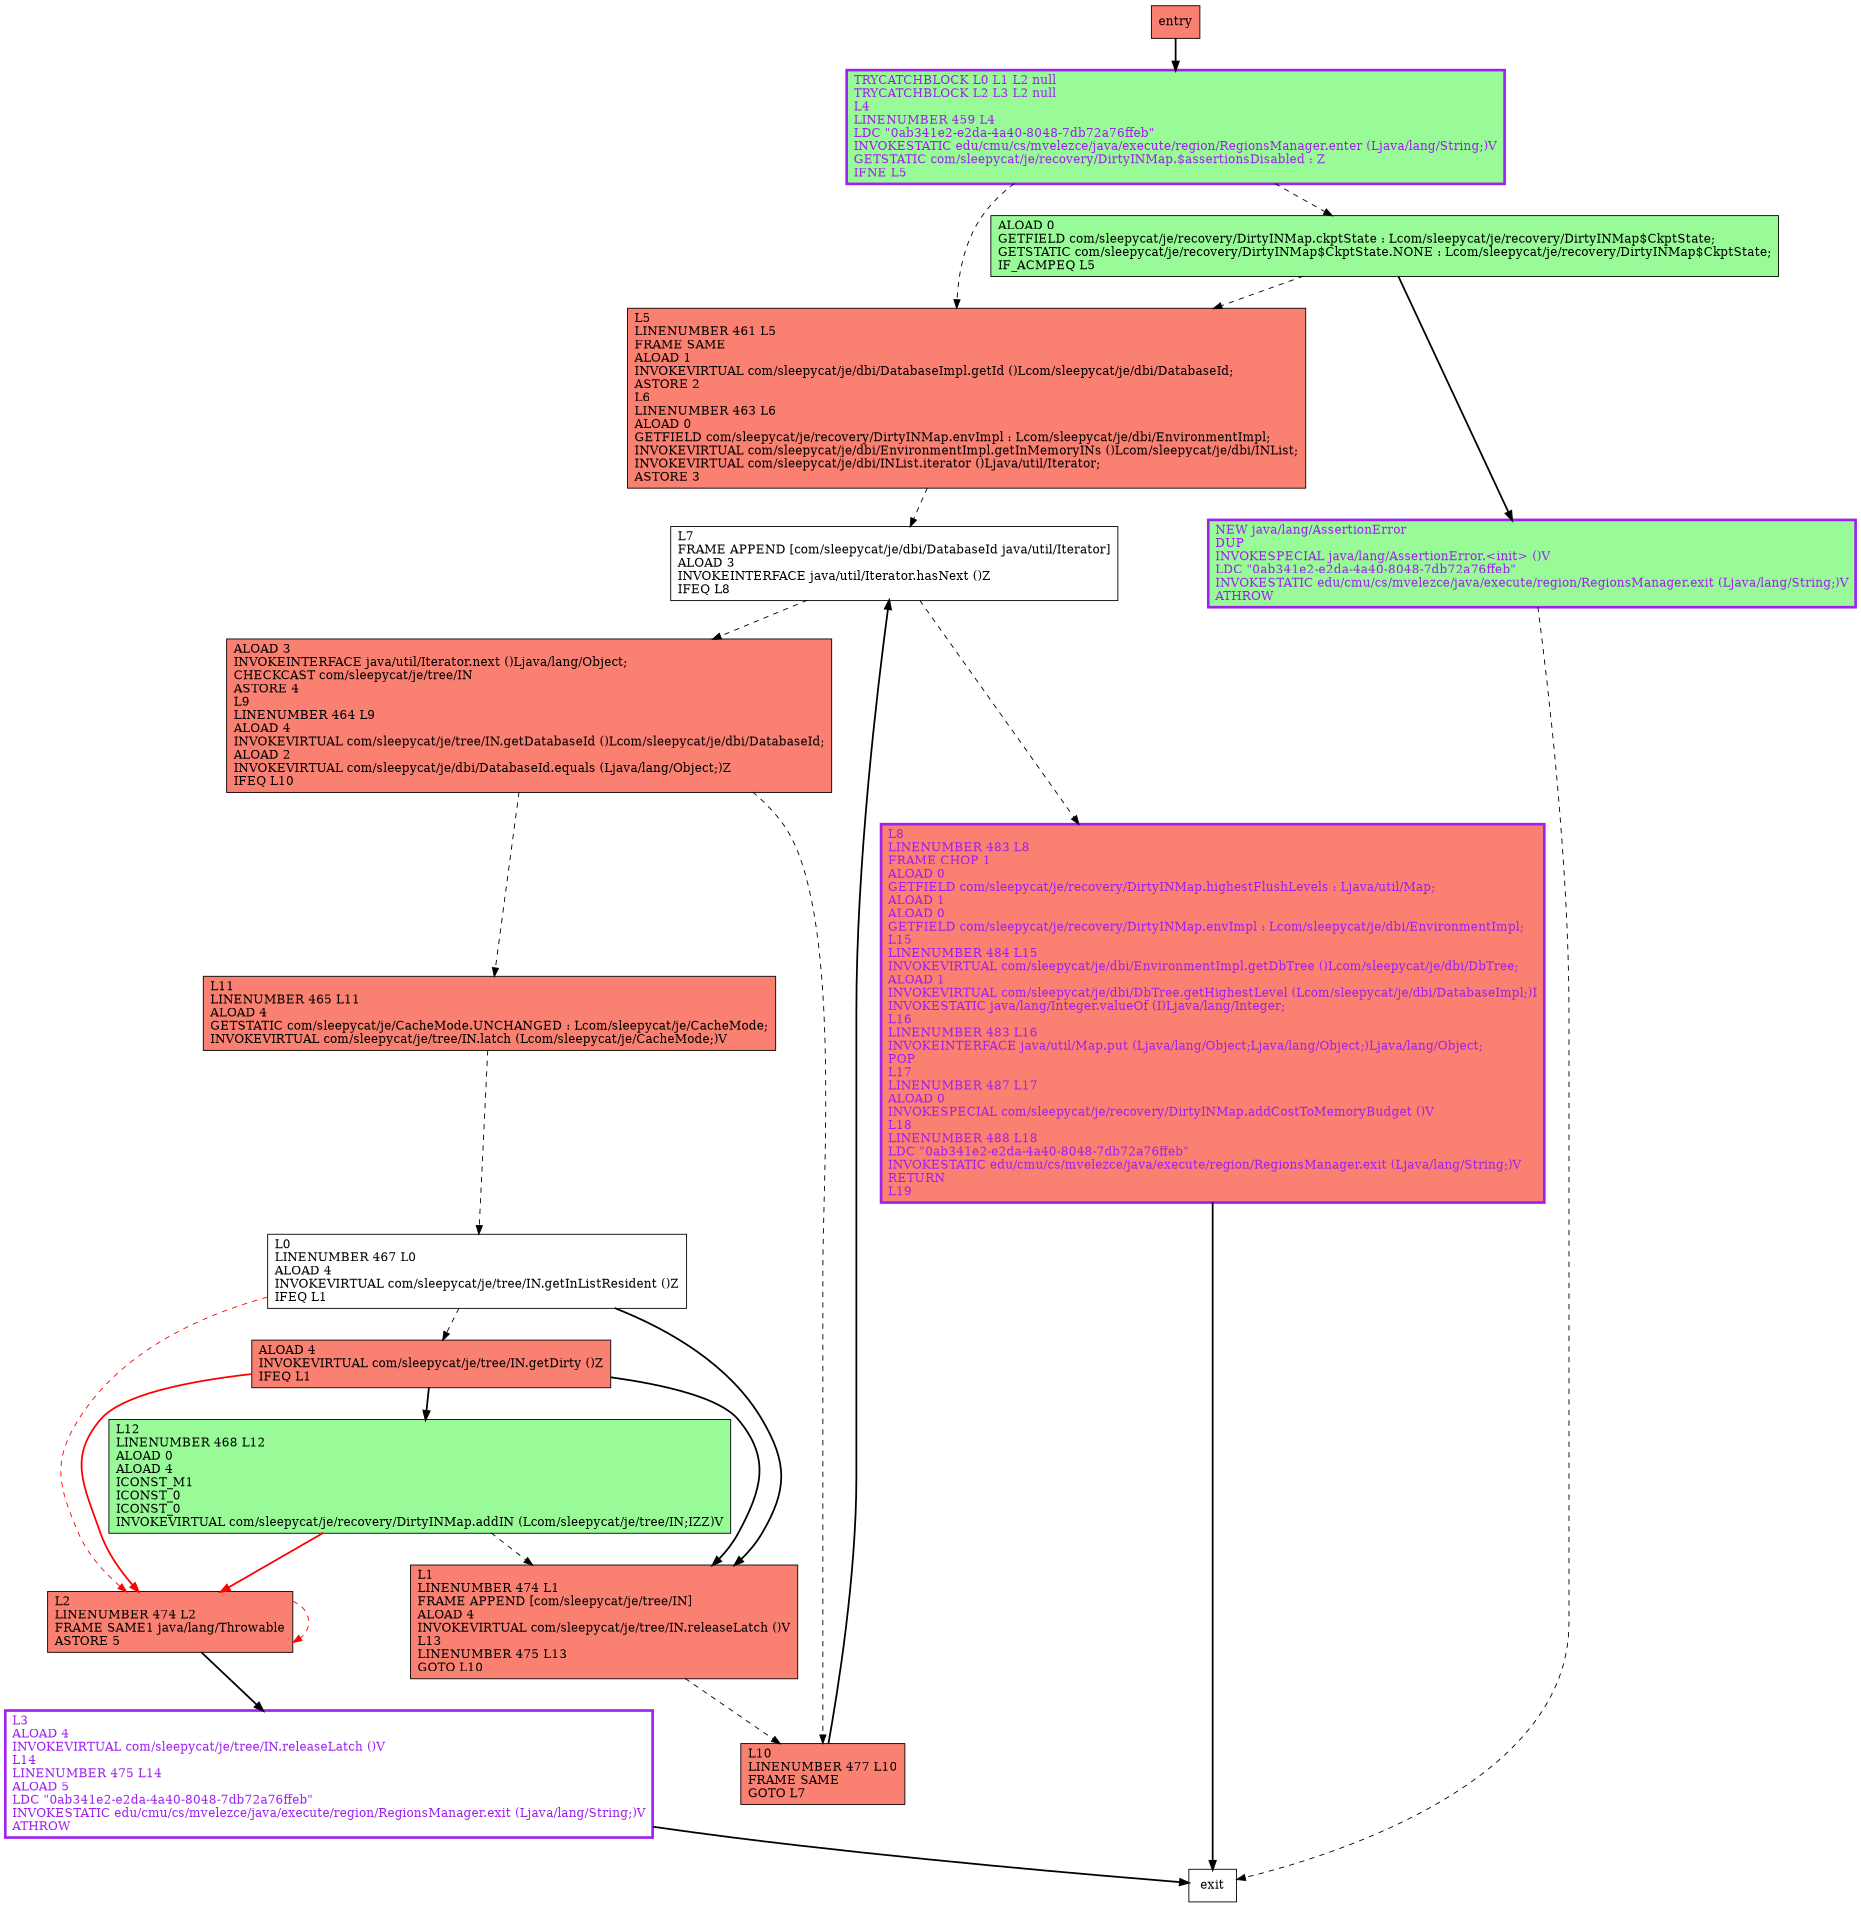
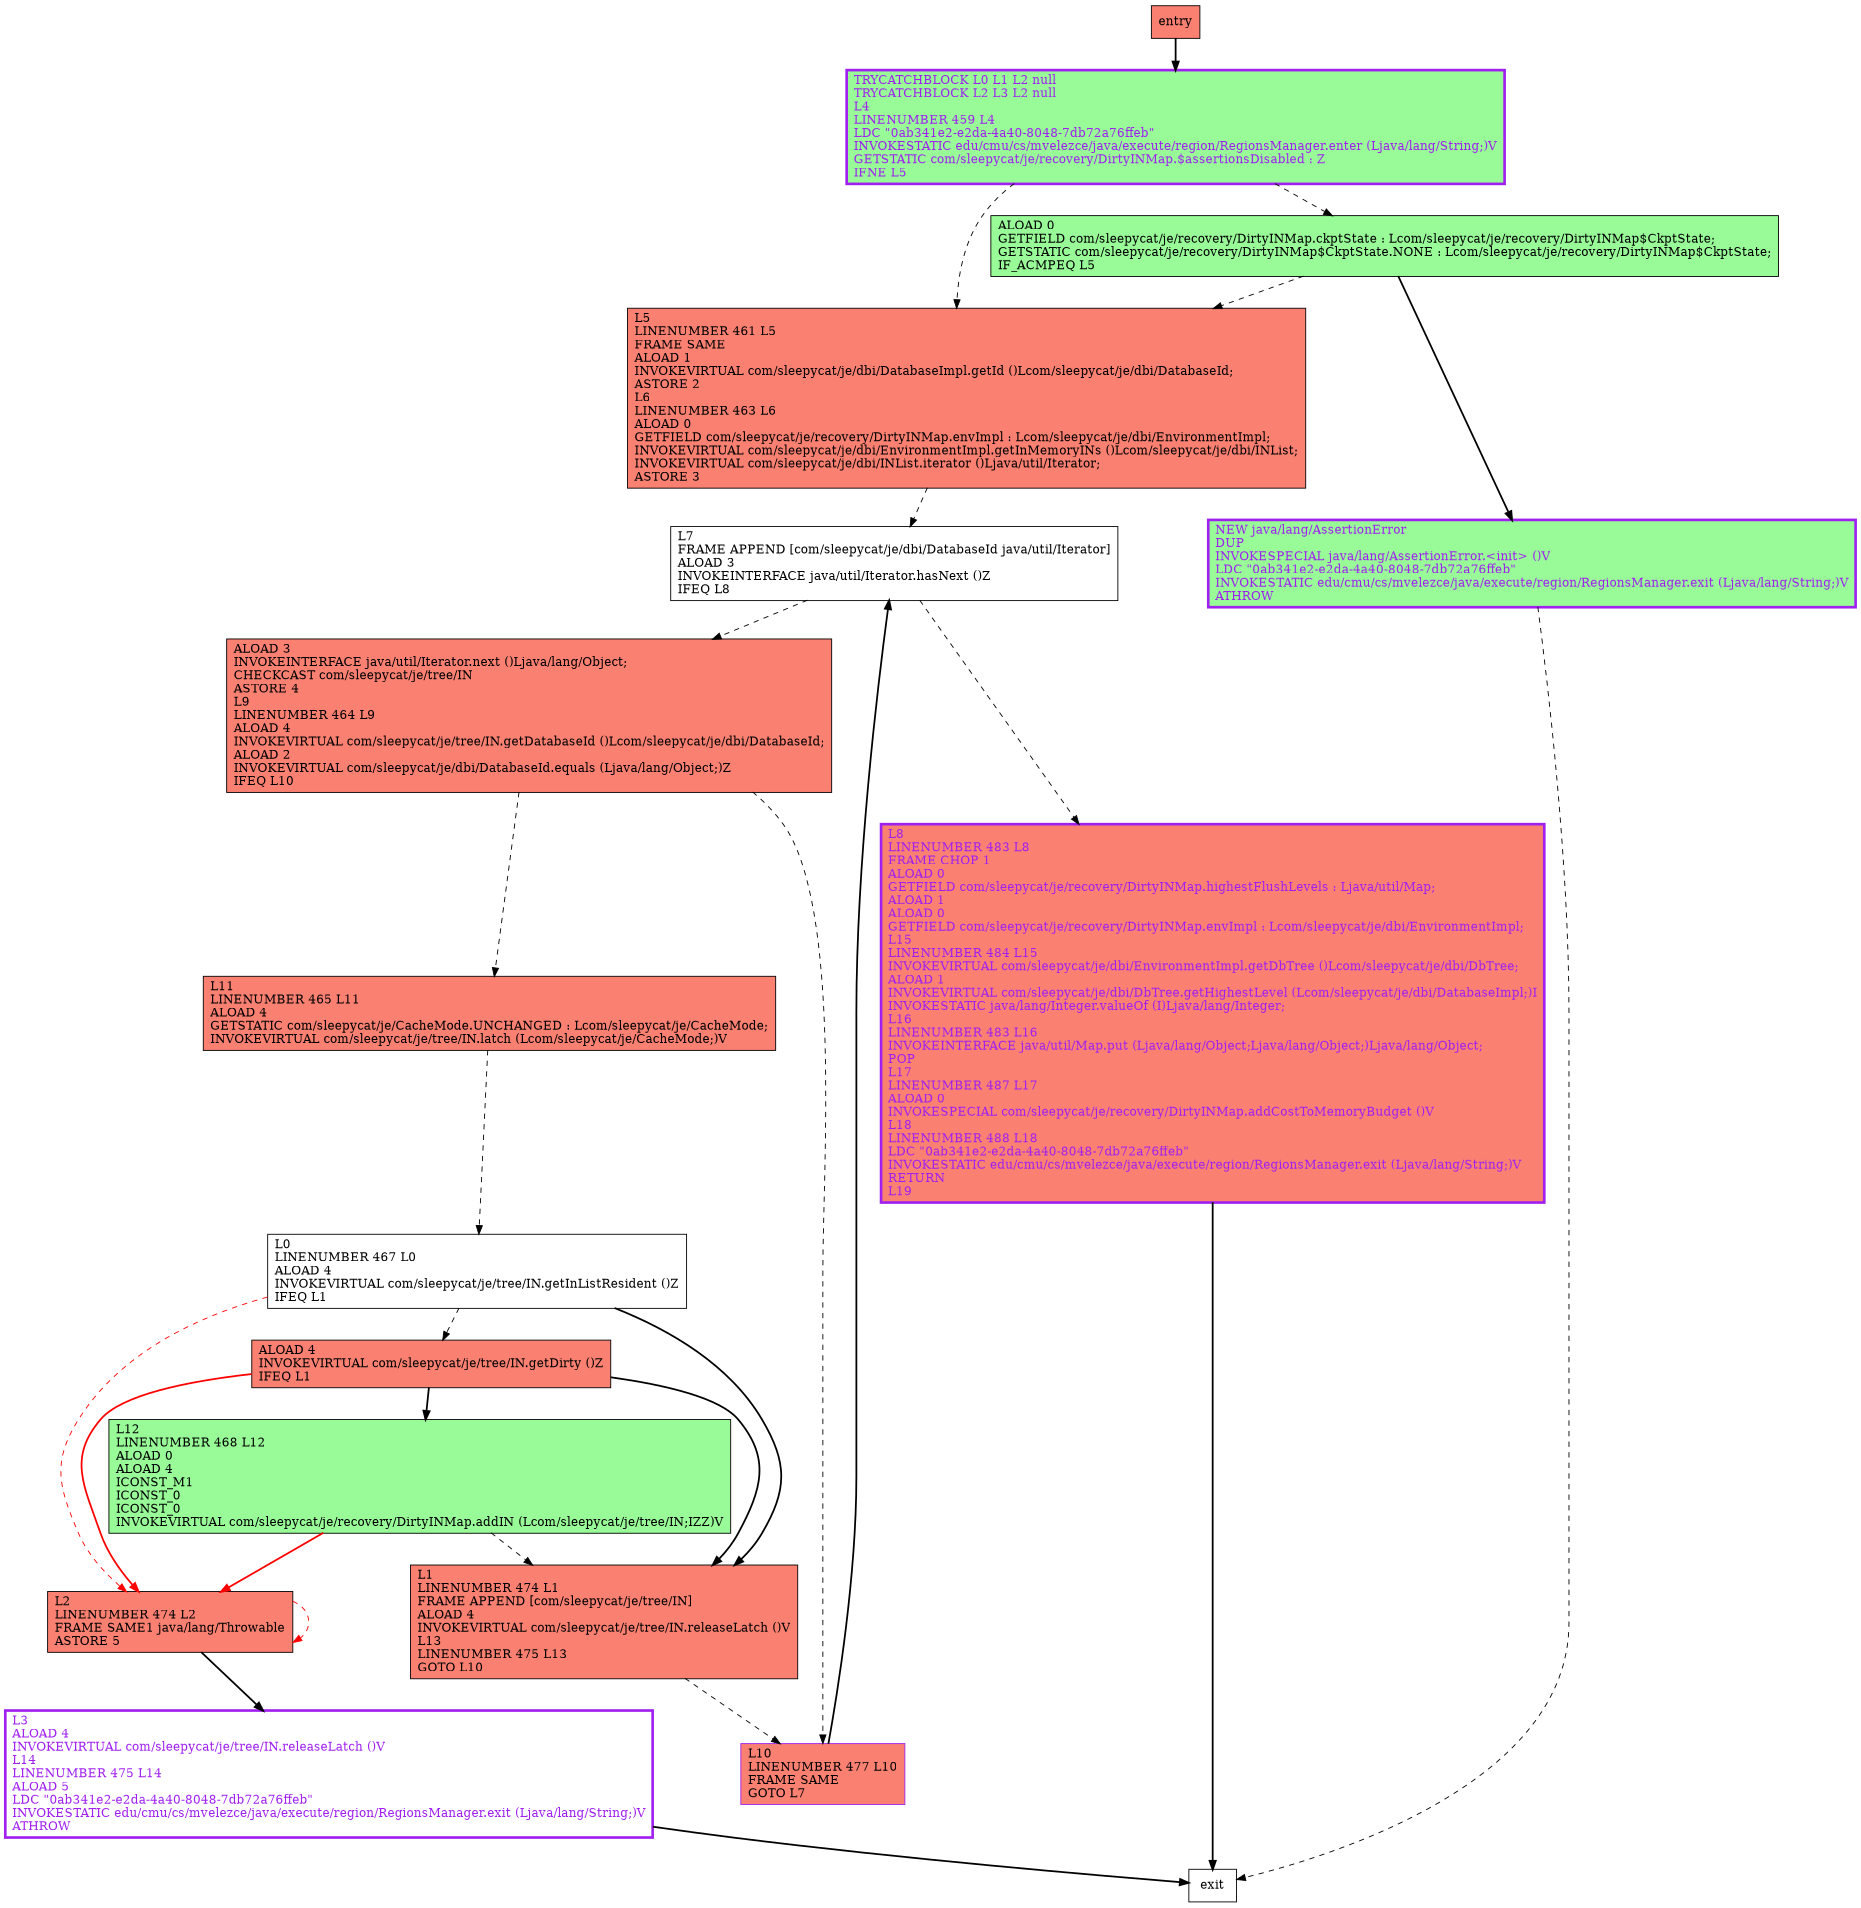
node "L10 LINENUMBER 477 L10 FRAME SAME GOTO L7": color black -> purple
